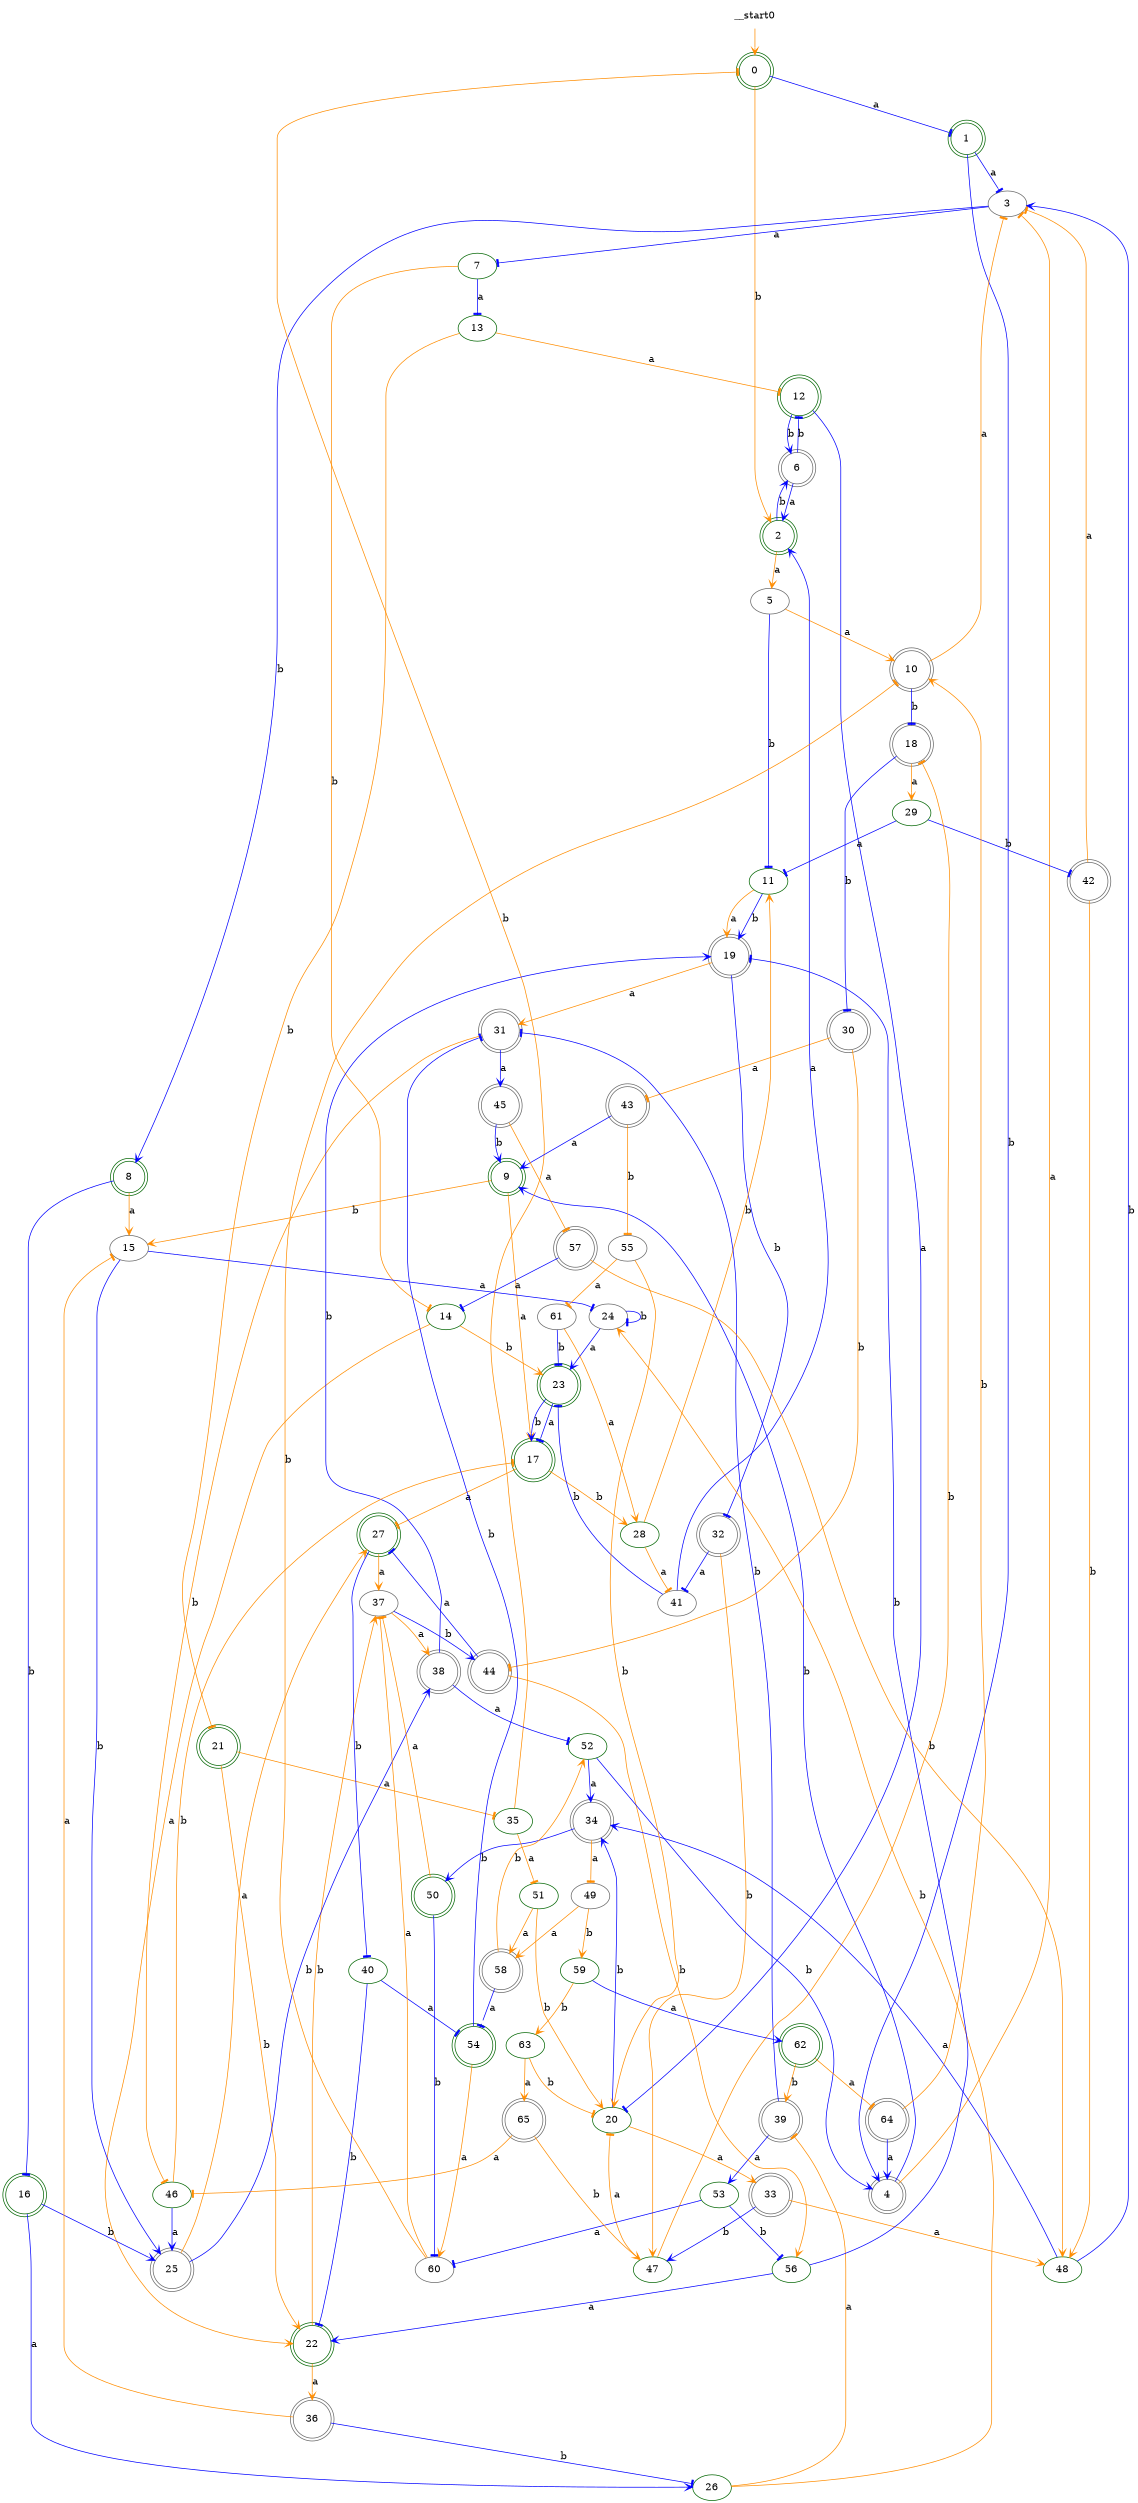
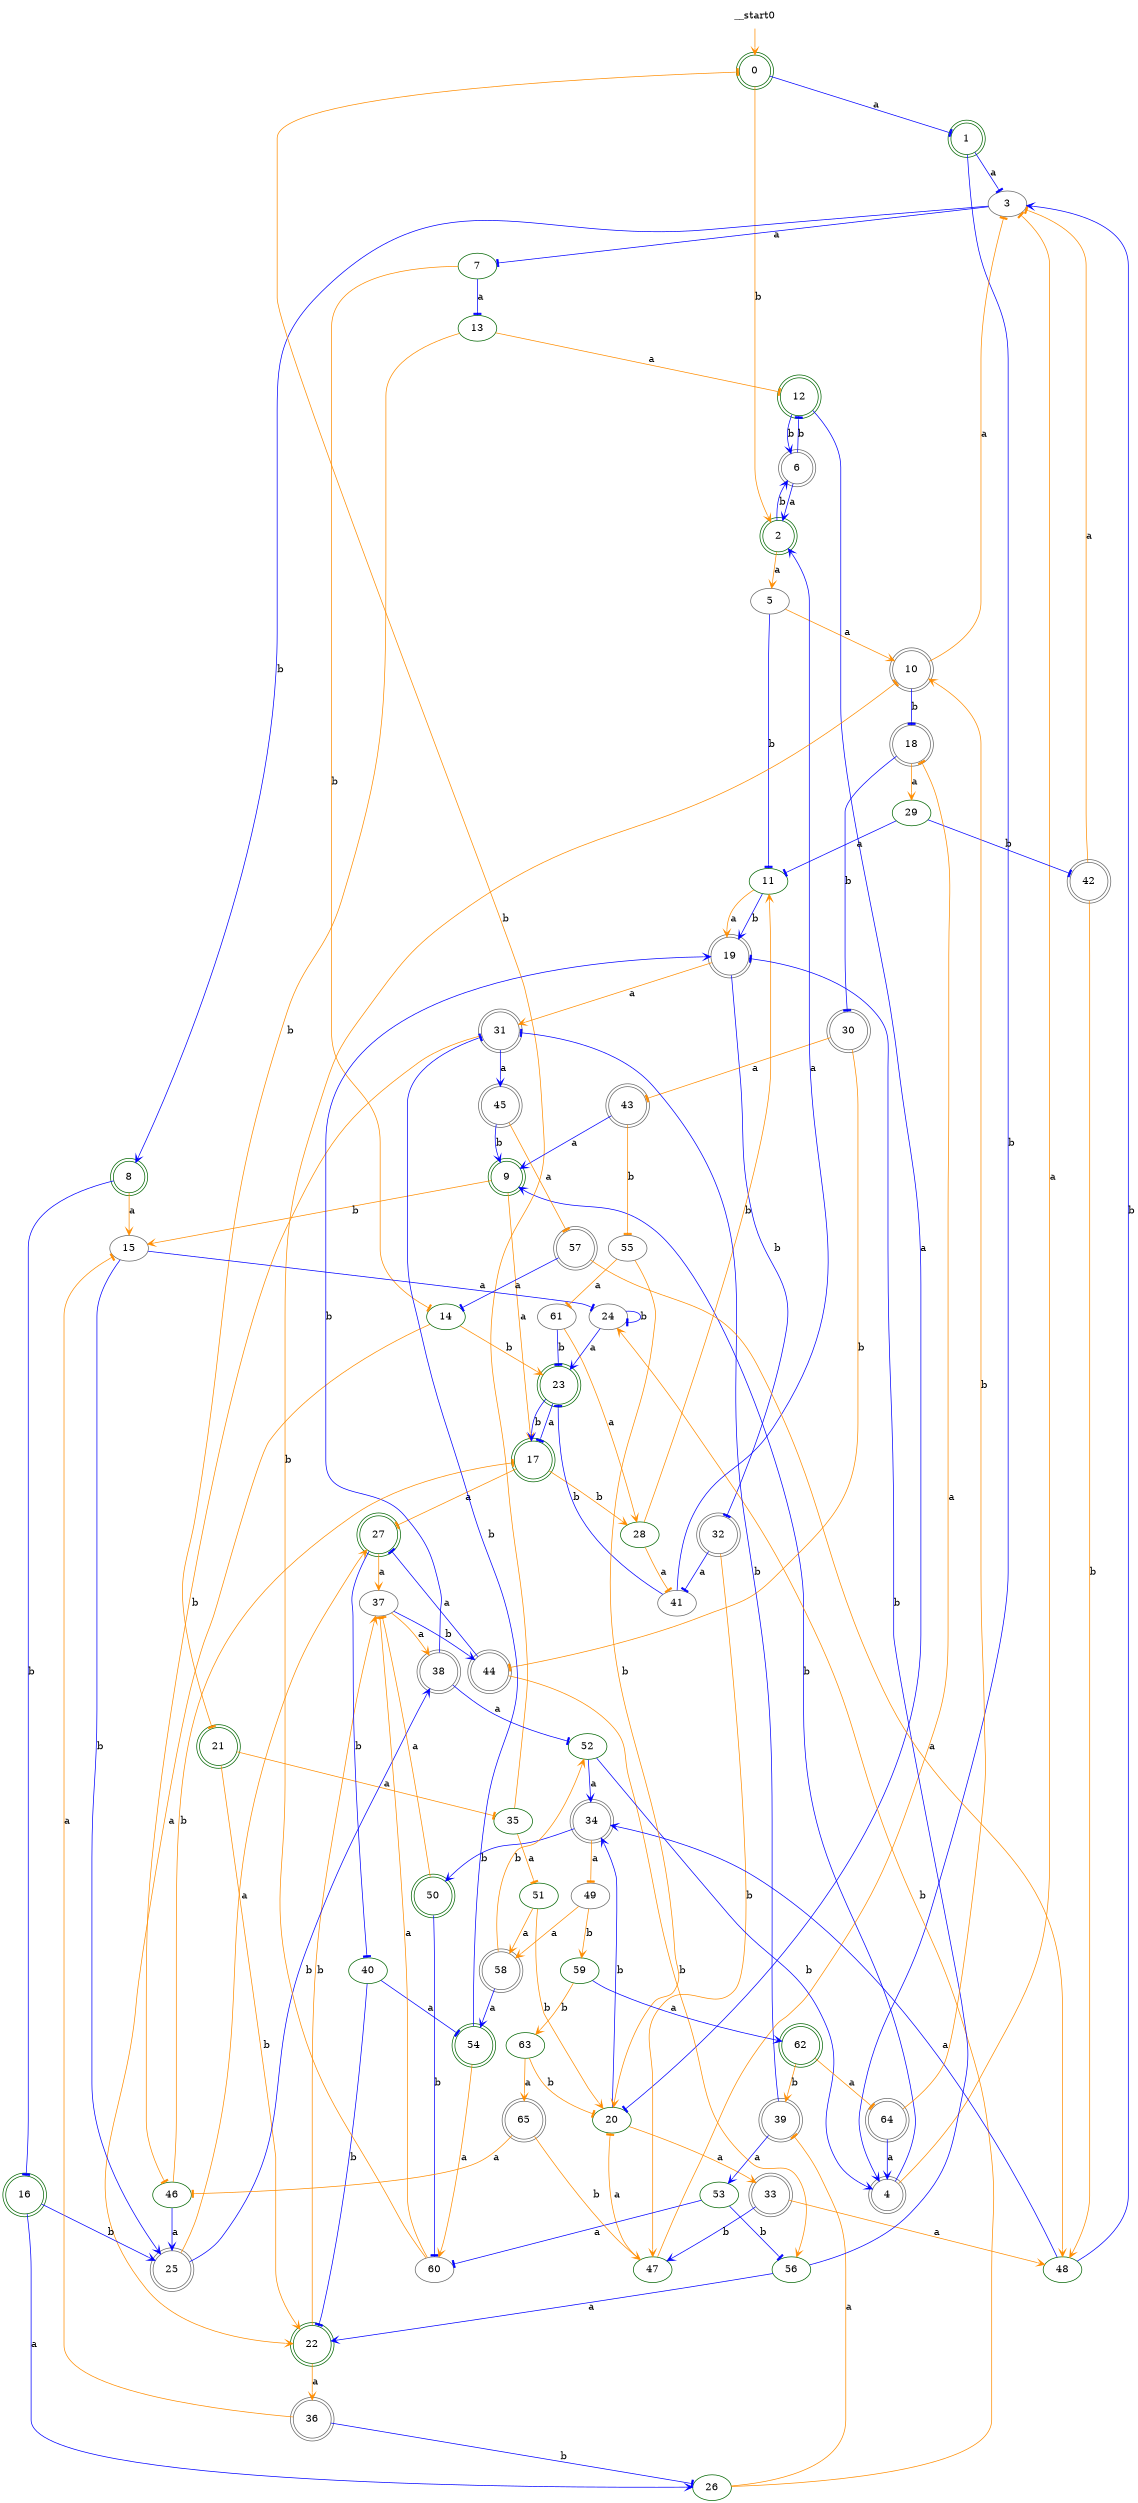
edge "47" -> "18": label "b" -> "a"
edge "57" -> "48": label "b" -> "a"
edge "58" -> "54": arrowhead tee -> vee
